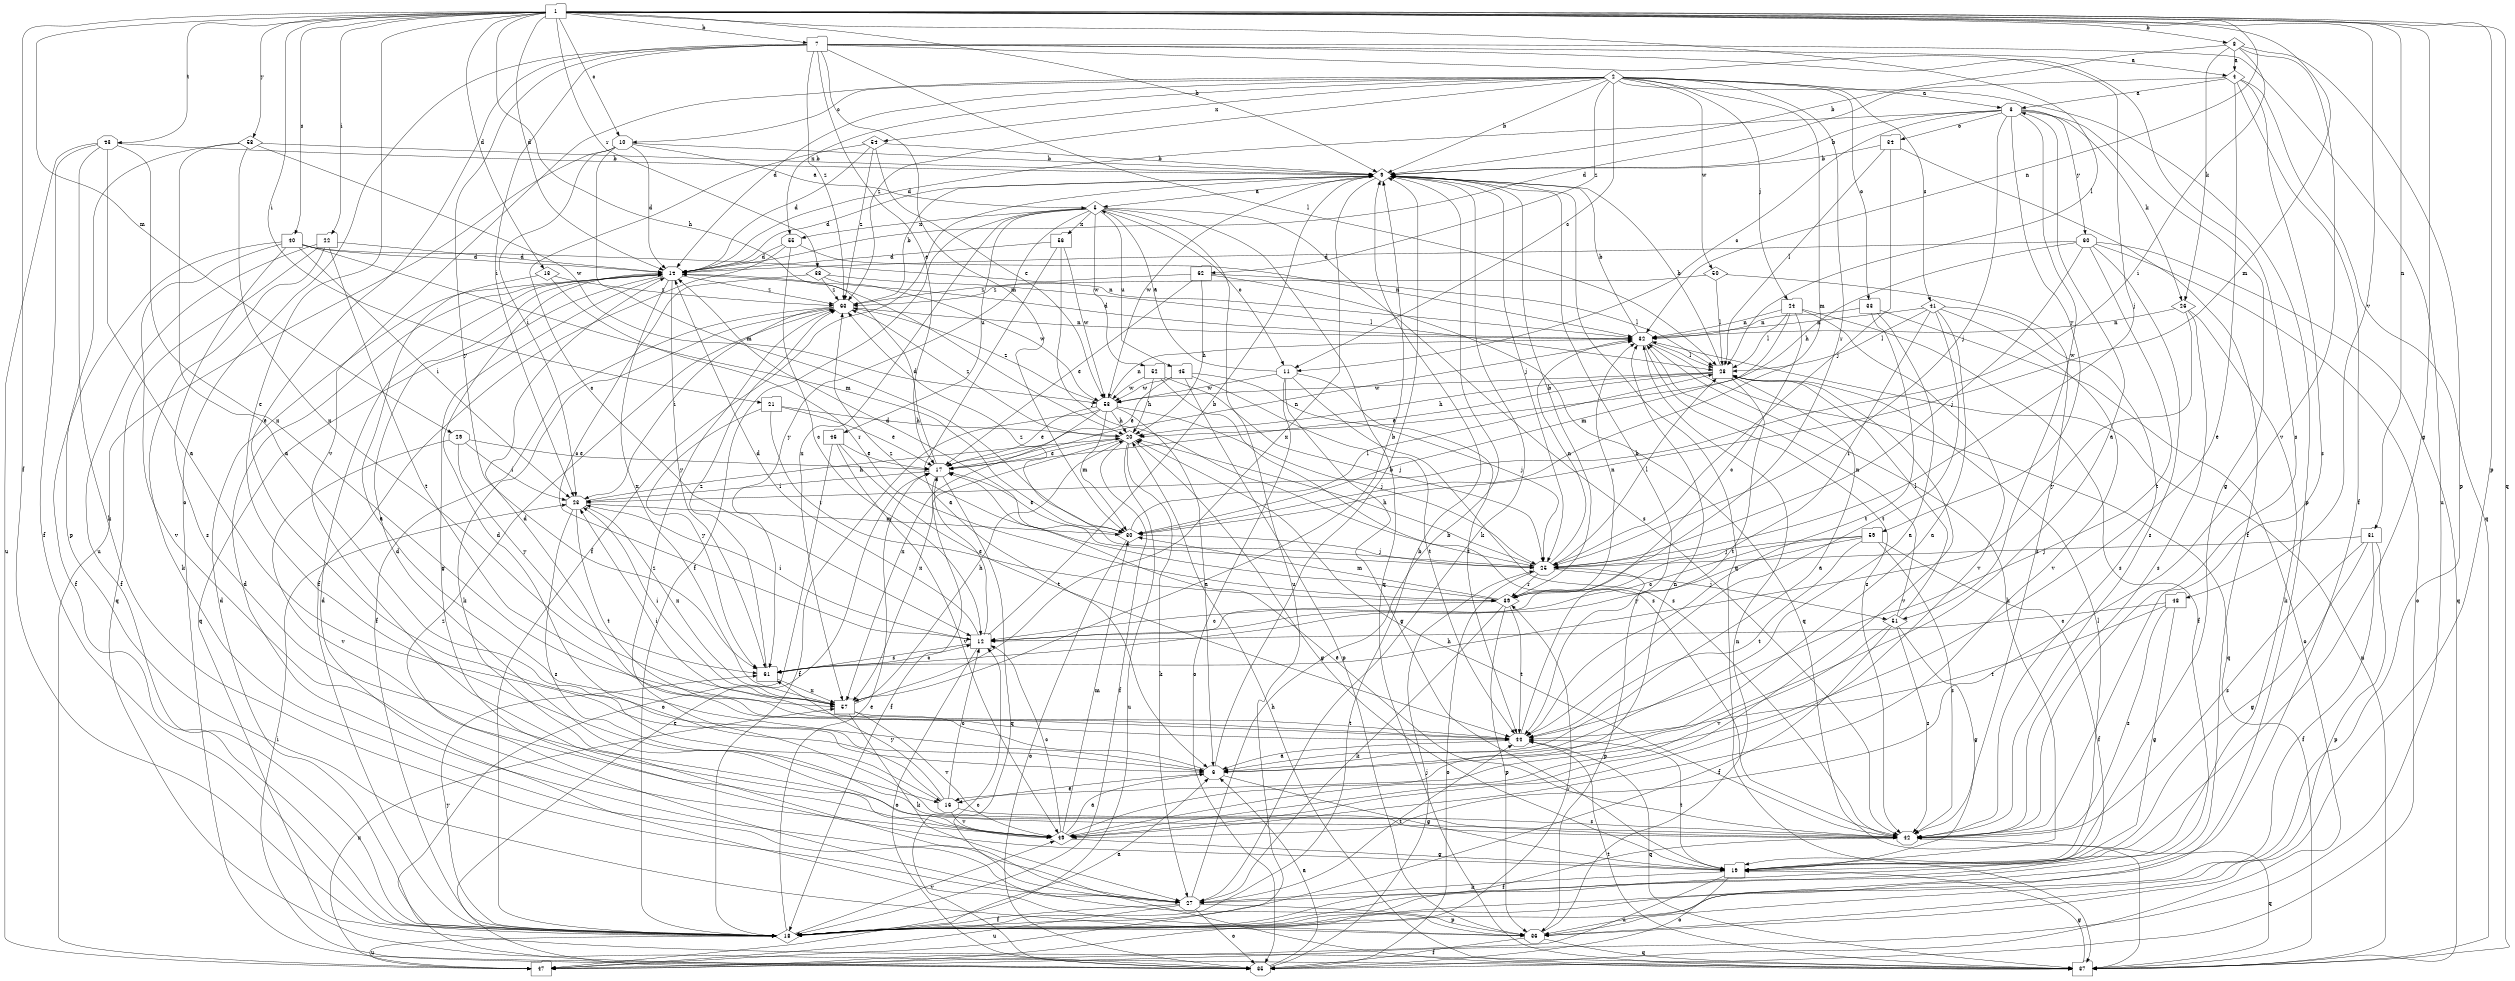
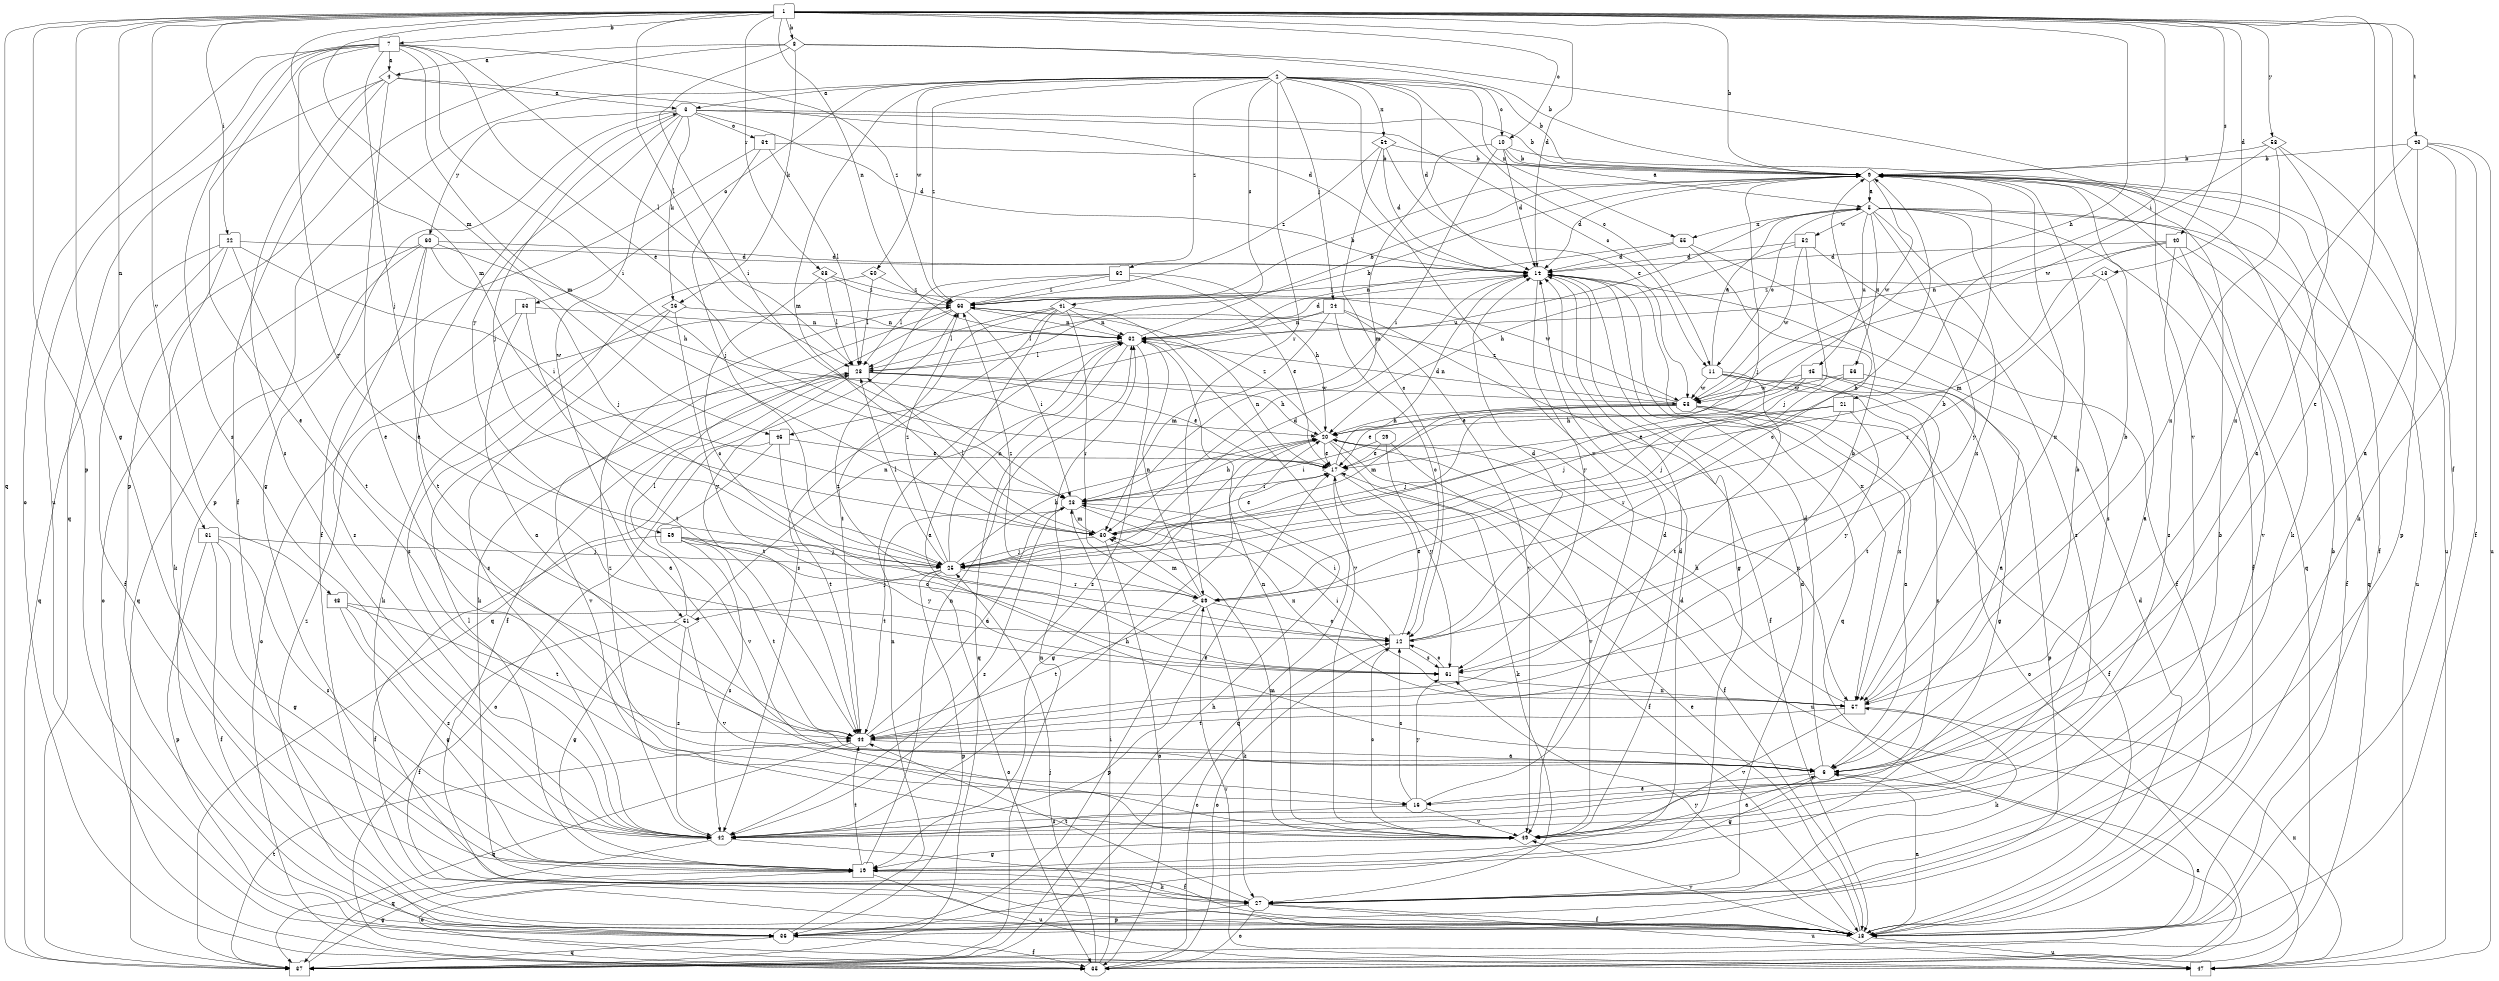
edge "1" -> "29": now "1" -> "46"
edge "56" -> "14": now "52" -> "14"
edge "40" -> "23": now "22" -> "23"
node "17": shape octagon -> diamond
edge "19" -> "32": label "k" -> "n"
edge "35" -> "17": removed, label "e"
